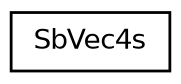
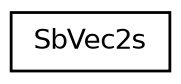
node "SbVec4s": label "SbVec4s" -> "SbVec2s"
